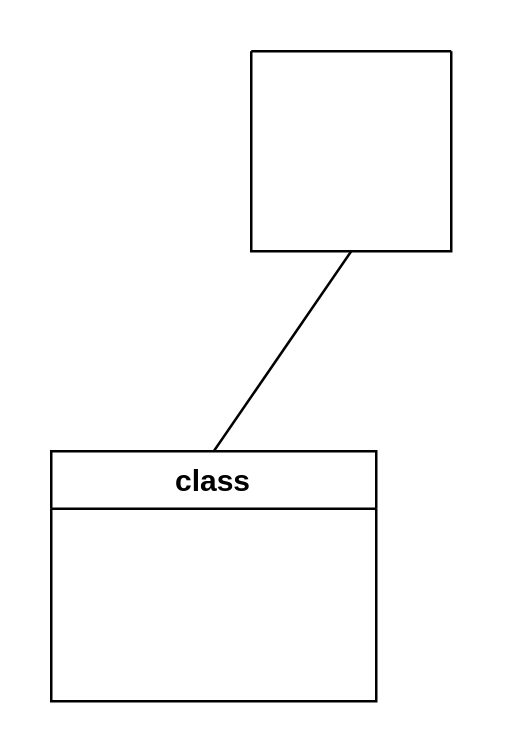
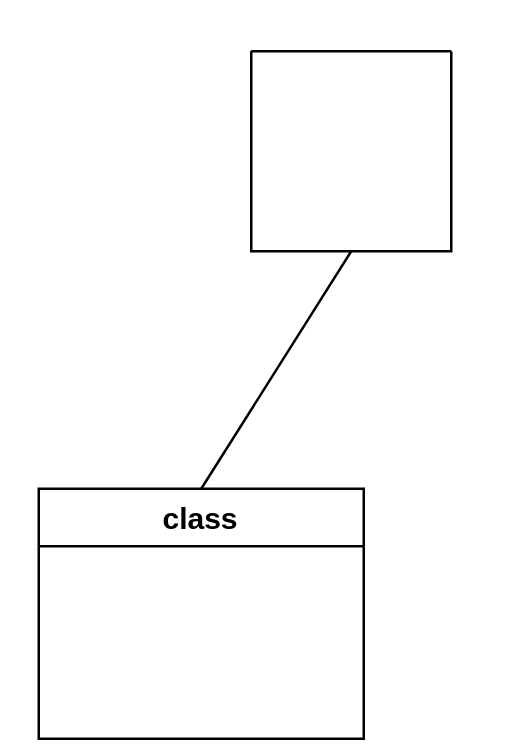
node "class": moved (214, 576) -> (201, 614)
